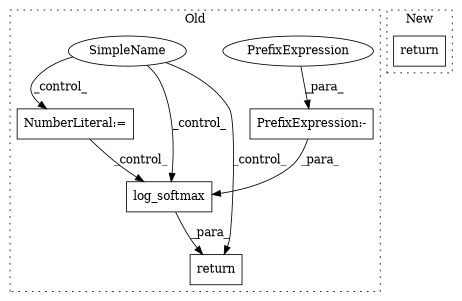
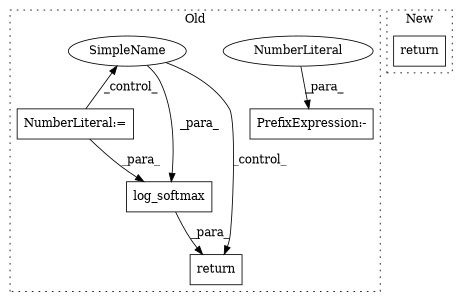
node "PrefixExpression": label "PrefixExpression" -> "NumberLiteral"
edge "SimpleName" -> "NumberLiteral:=": reversed
edge "SimpleName" -> "log_softmax": label "_control_" -> "_para_"
edge "NumberLiteral:=" -> "log_softmax": label "_control_" -> "_para_"
edge "PrefixExpression:-" -> "log_softmax": removed, label "_para_"
